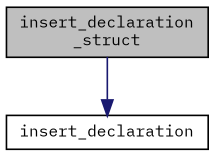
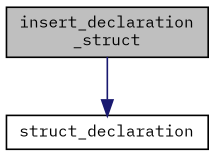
node "insert_declaration": label "insert_declaration" -> "struct_declaration"
